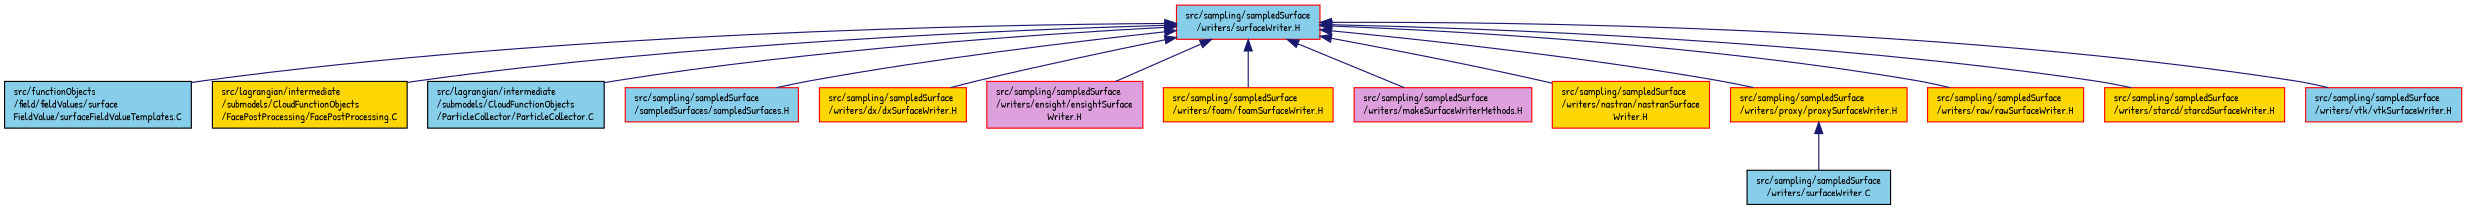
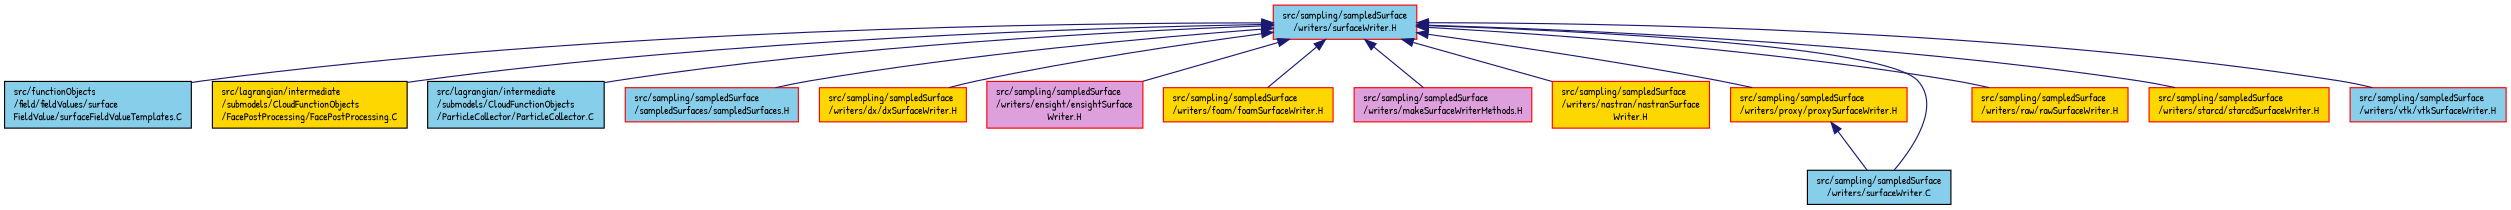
edge "src/sampling/sampledSurface /writers/surfaceWriter.C" -> "src/sampling/sampledSurface /writers/surfaceWriter.H": added
